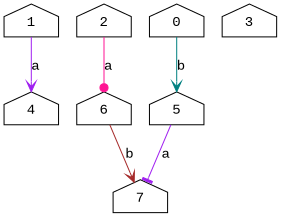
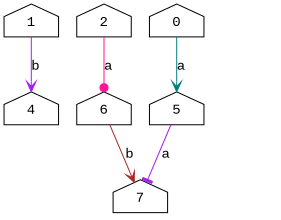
node "3": removed
edge "1" -> "4": label "a" -> "b"
edge "0" -> "5": label "b" -> "a"
